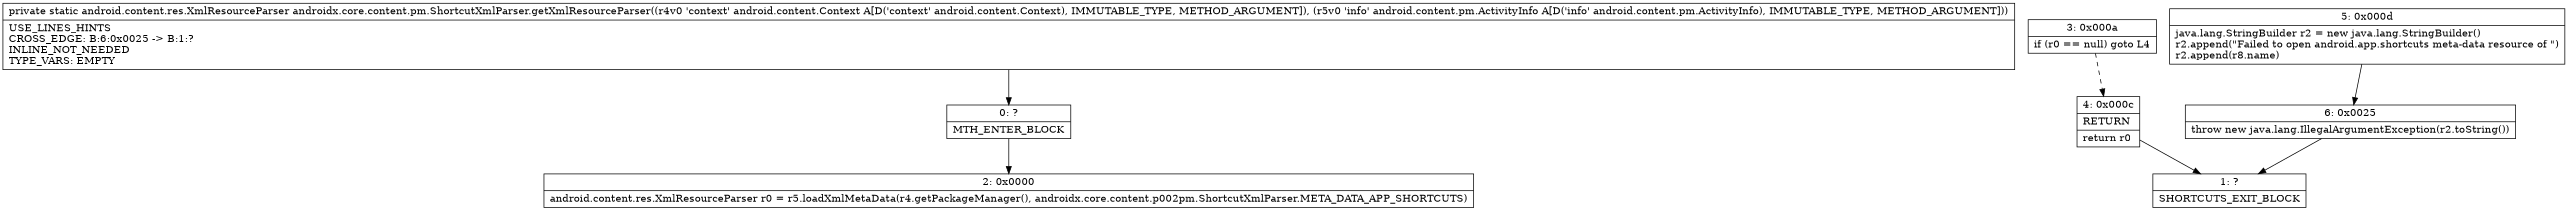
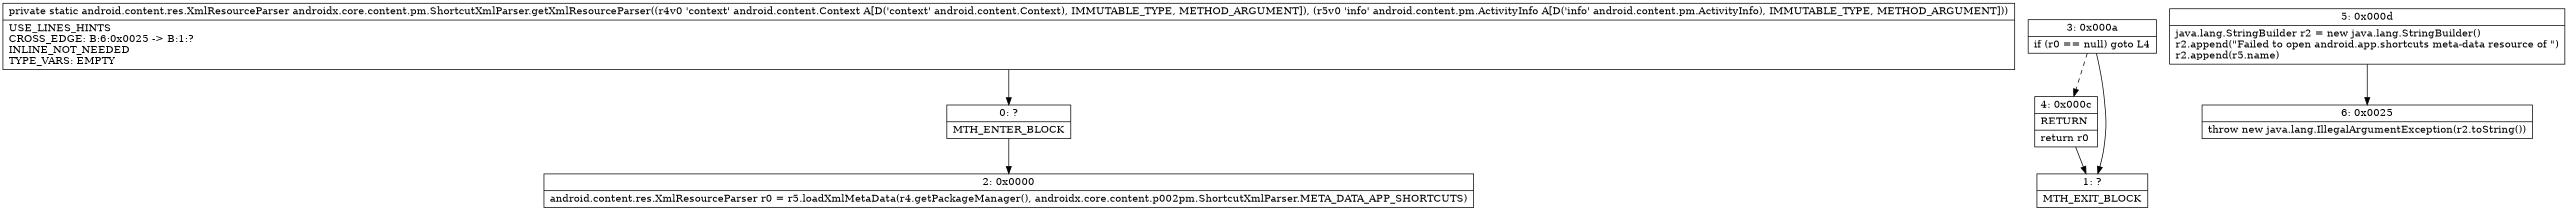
node "5: 0x000d": text "r2.append(r8.name)" -> "r2.append(r5.name)"
edge "6: 0x0025" -> "1: ?": now "3: 0x000a" -> "1: ?"
node "1: ?": text "SHORTCUTS_EXIT_BLOCK" -> "MTH_EXIT_BLOCK"
